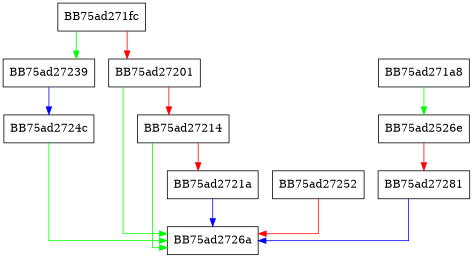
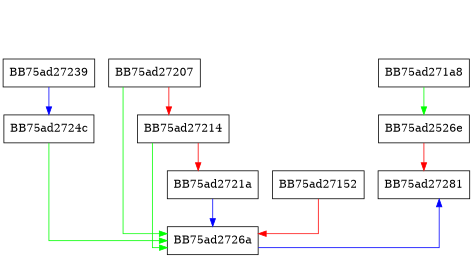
node "BB75ad271fc": removed
node "BB75ad27201": label "BB75ad27201" -> "BB75ad27207"
node "BB75ad27252": label "BB75ad27252" -> "BB75ad27152"
edge "BB75ad27281" -> "BB75ad2726a": reversed
